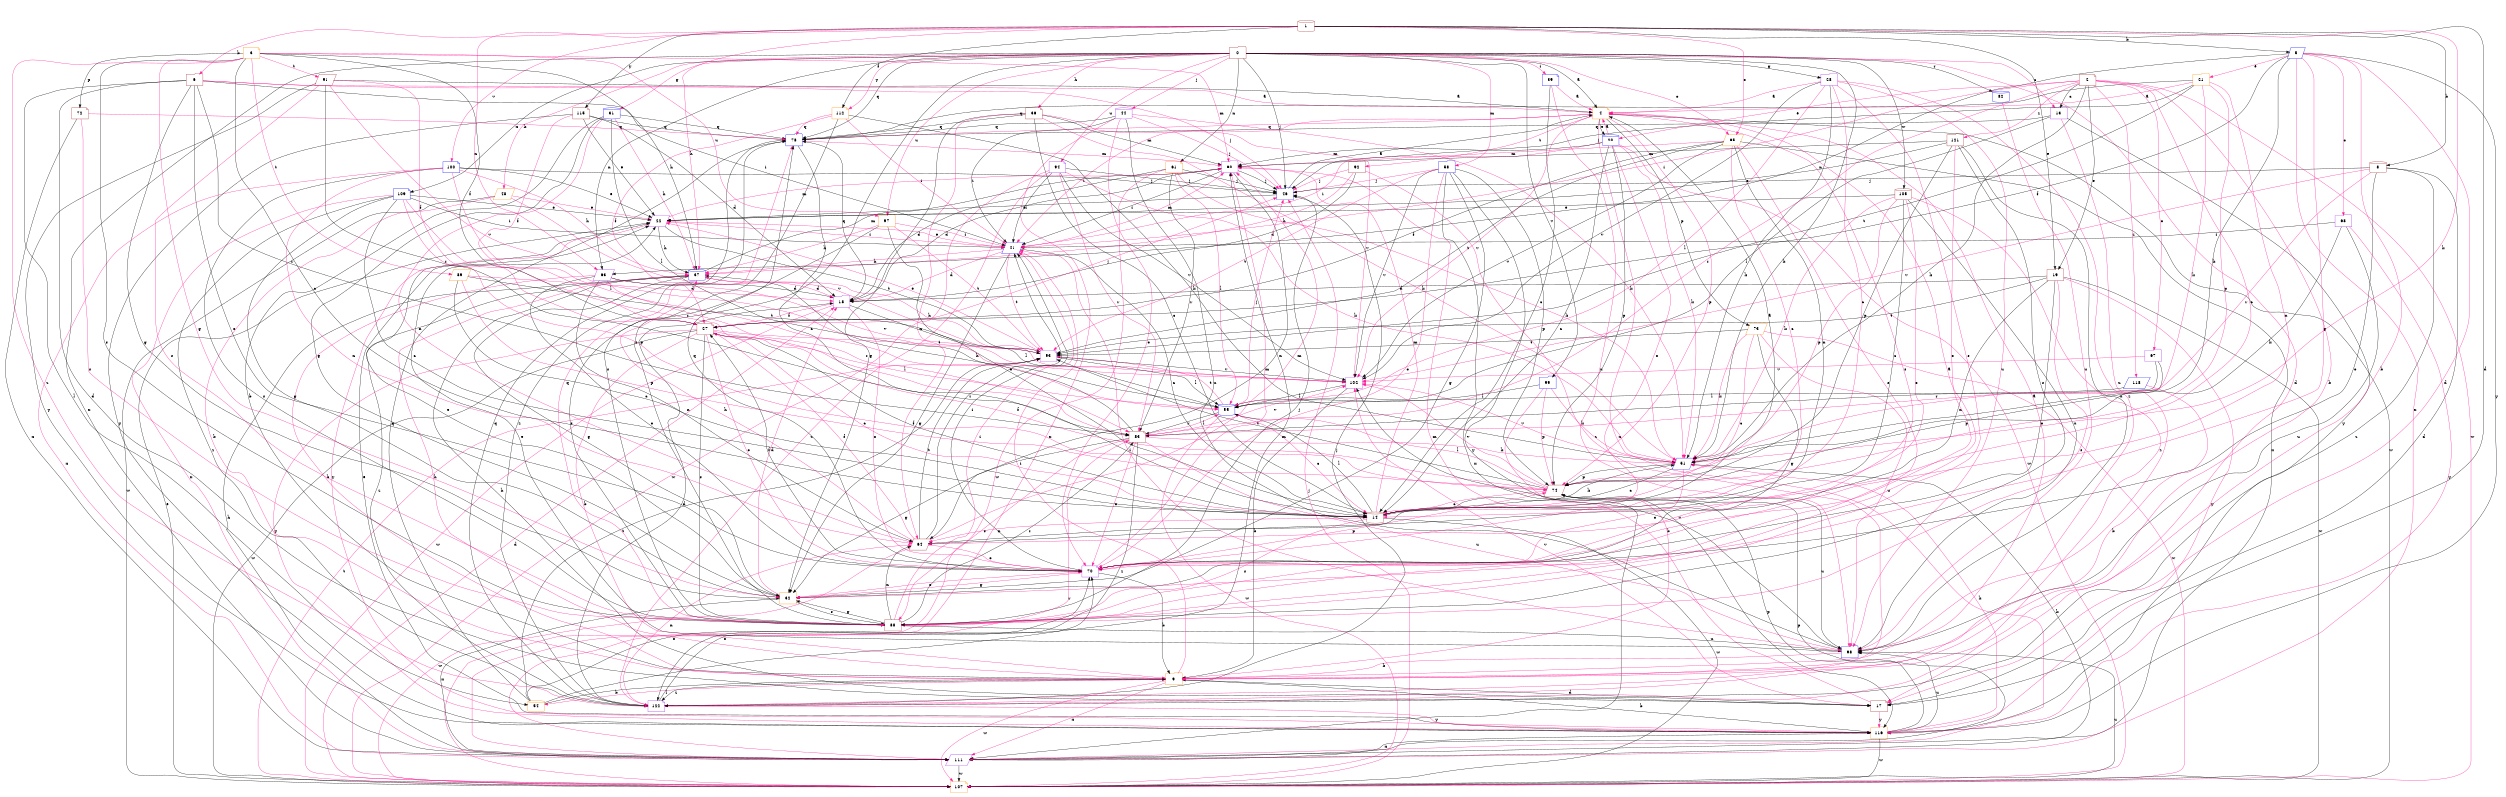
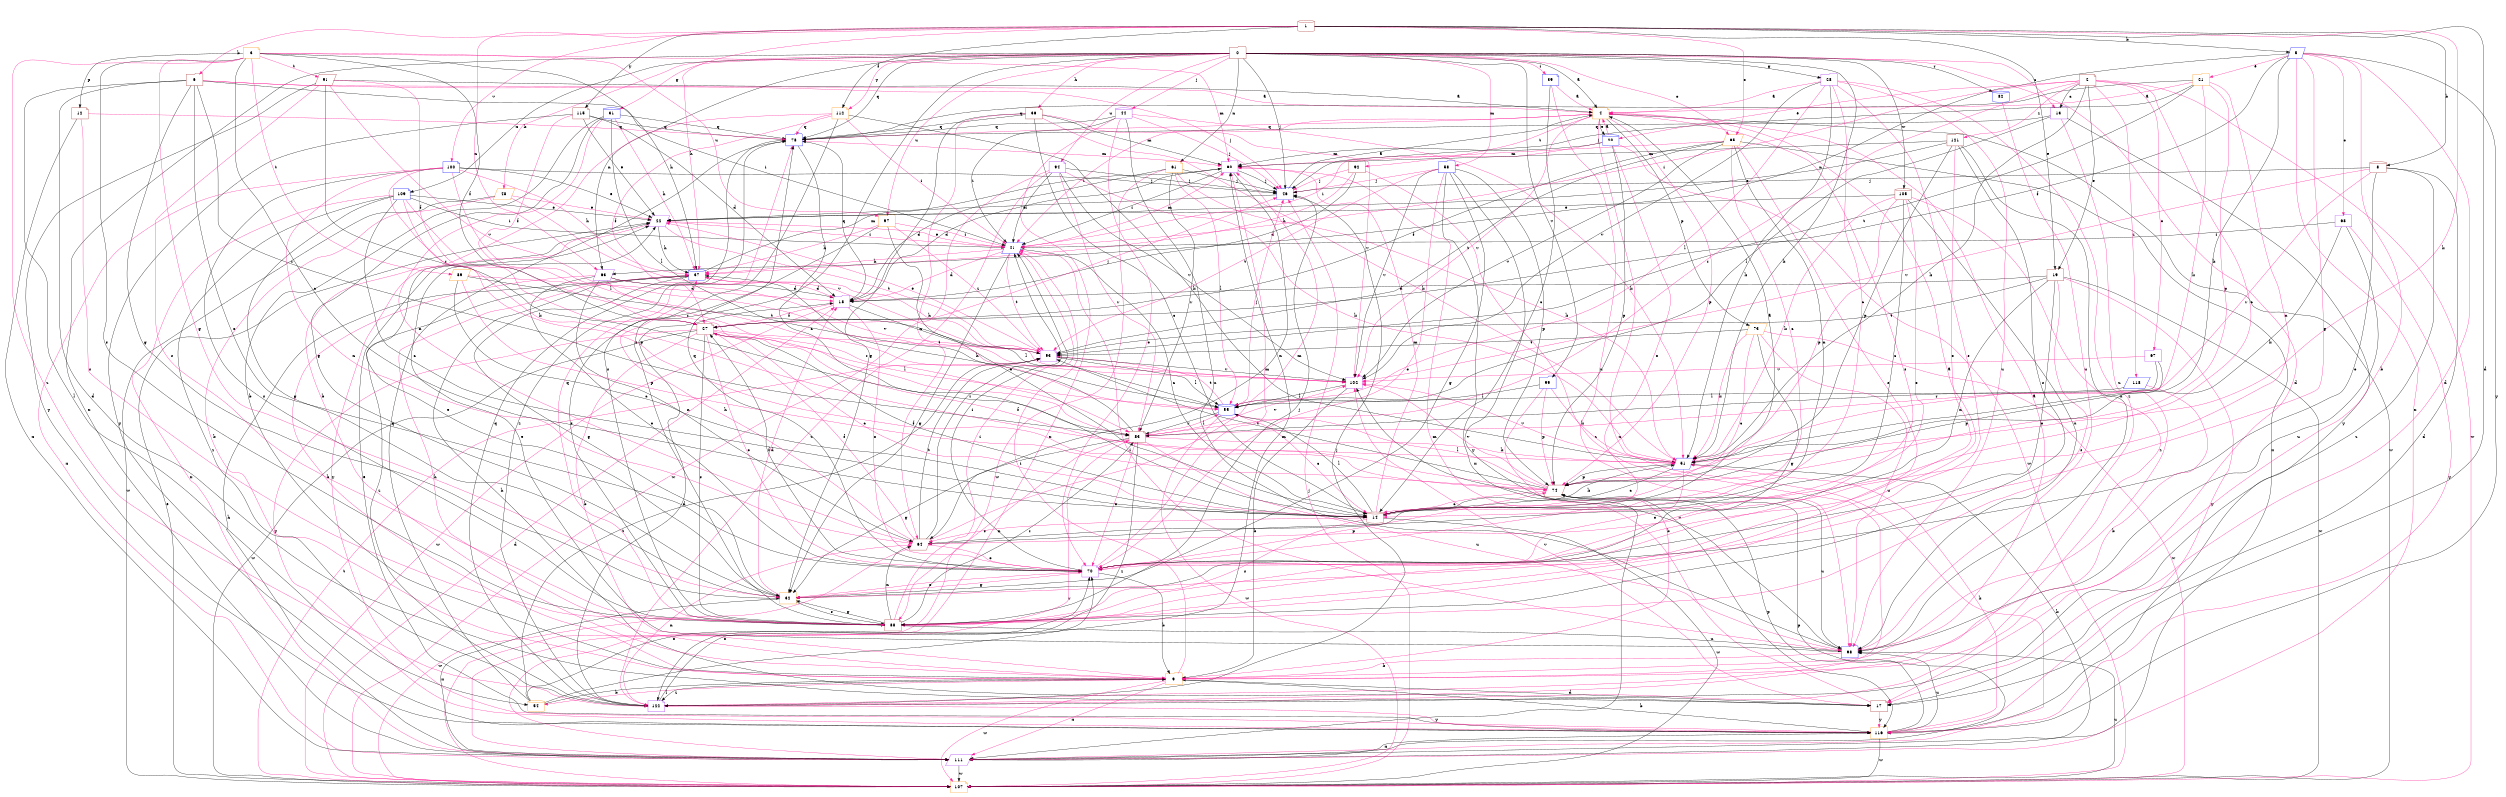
node "72": label "72" -> "12"
edge "22" -> "60": removed, label "m"
edge "22" -> "93": color black -> deeppink
edge "97" -> "93": label "t" -> "z"
edge "20" -> "51": now "100" -> "51"
edge "20" -> "14": removed, label "c"
edge "2" -> "9": now "112" -> "9"
